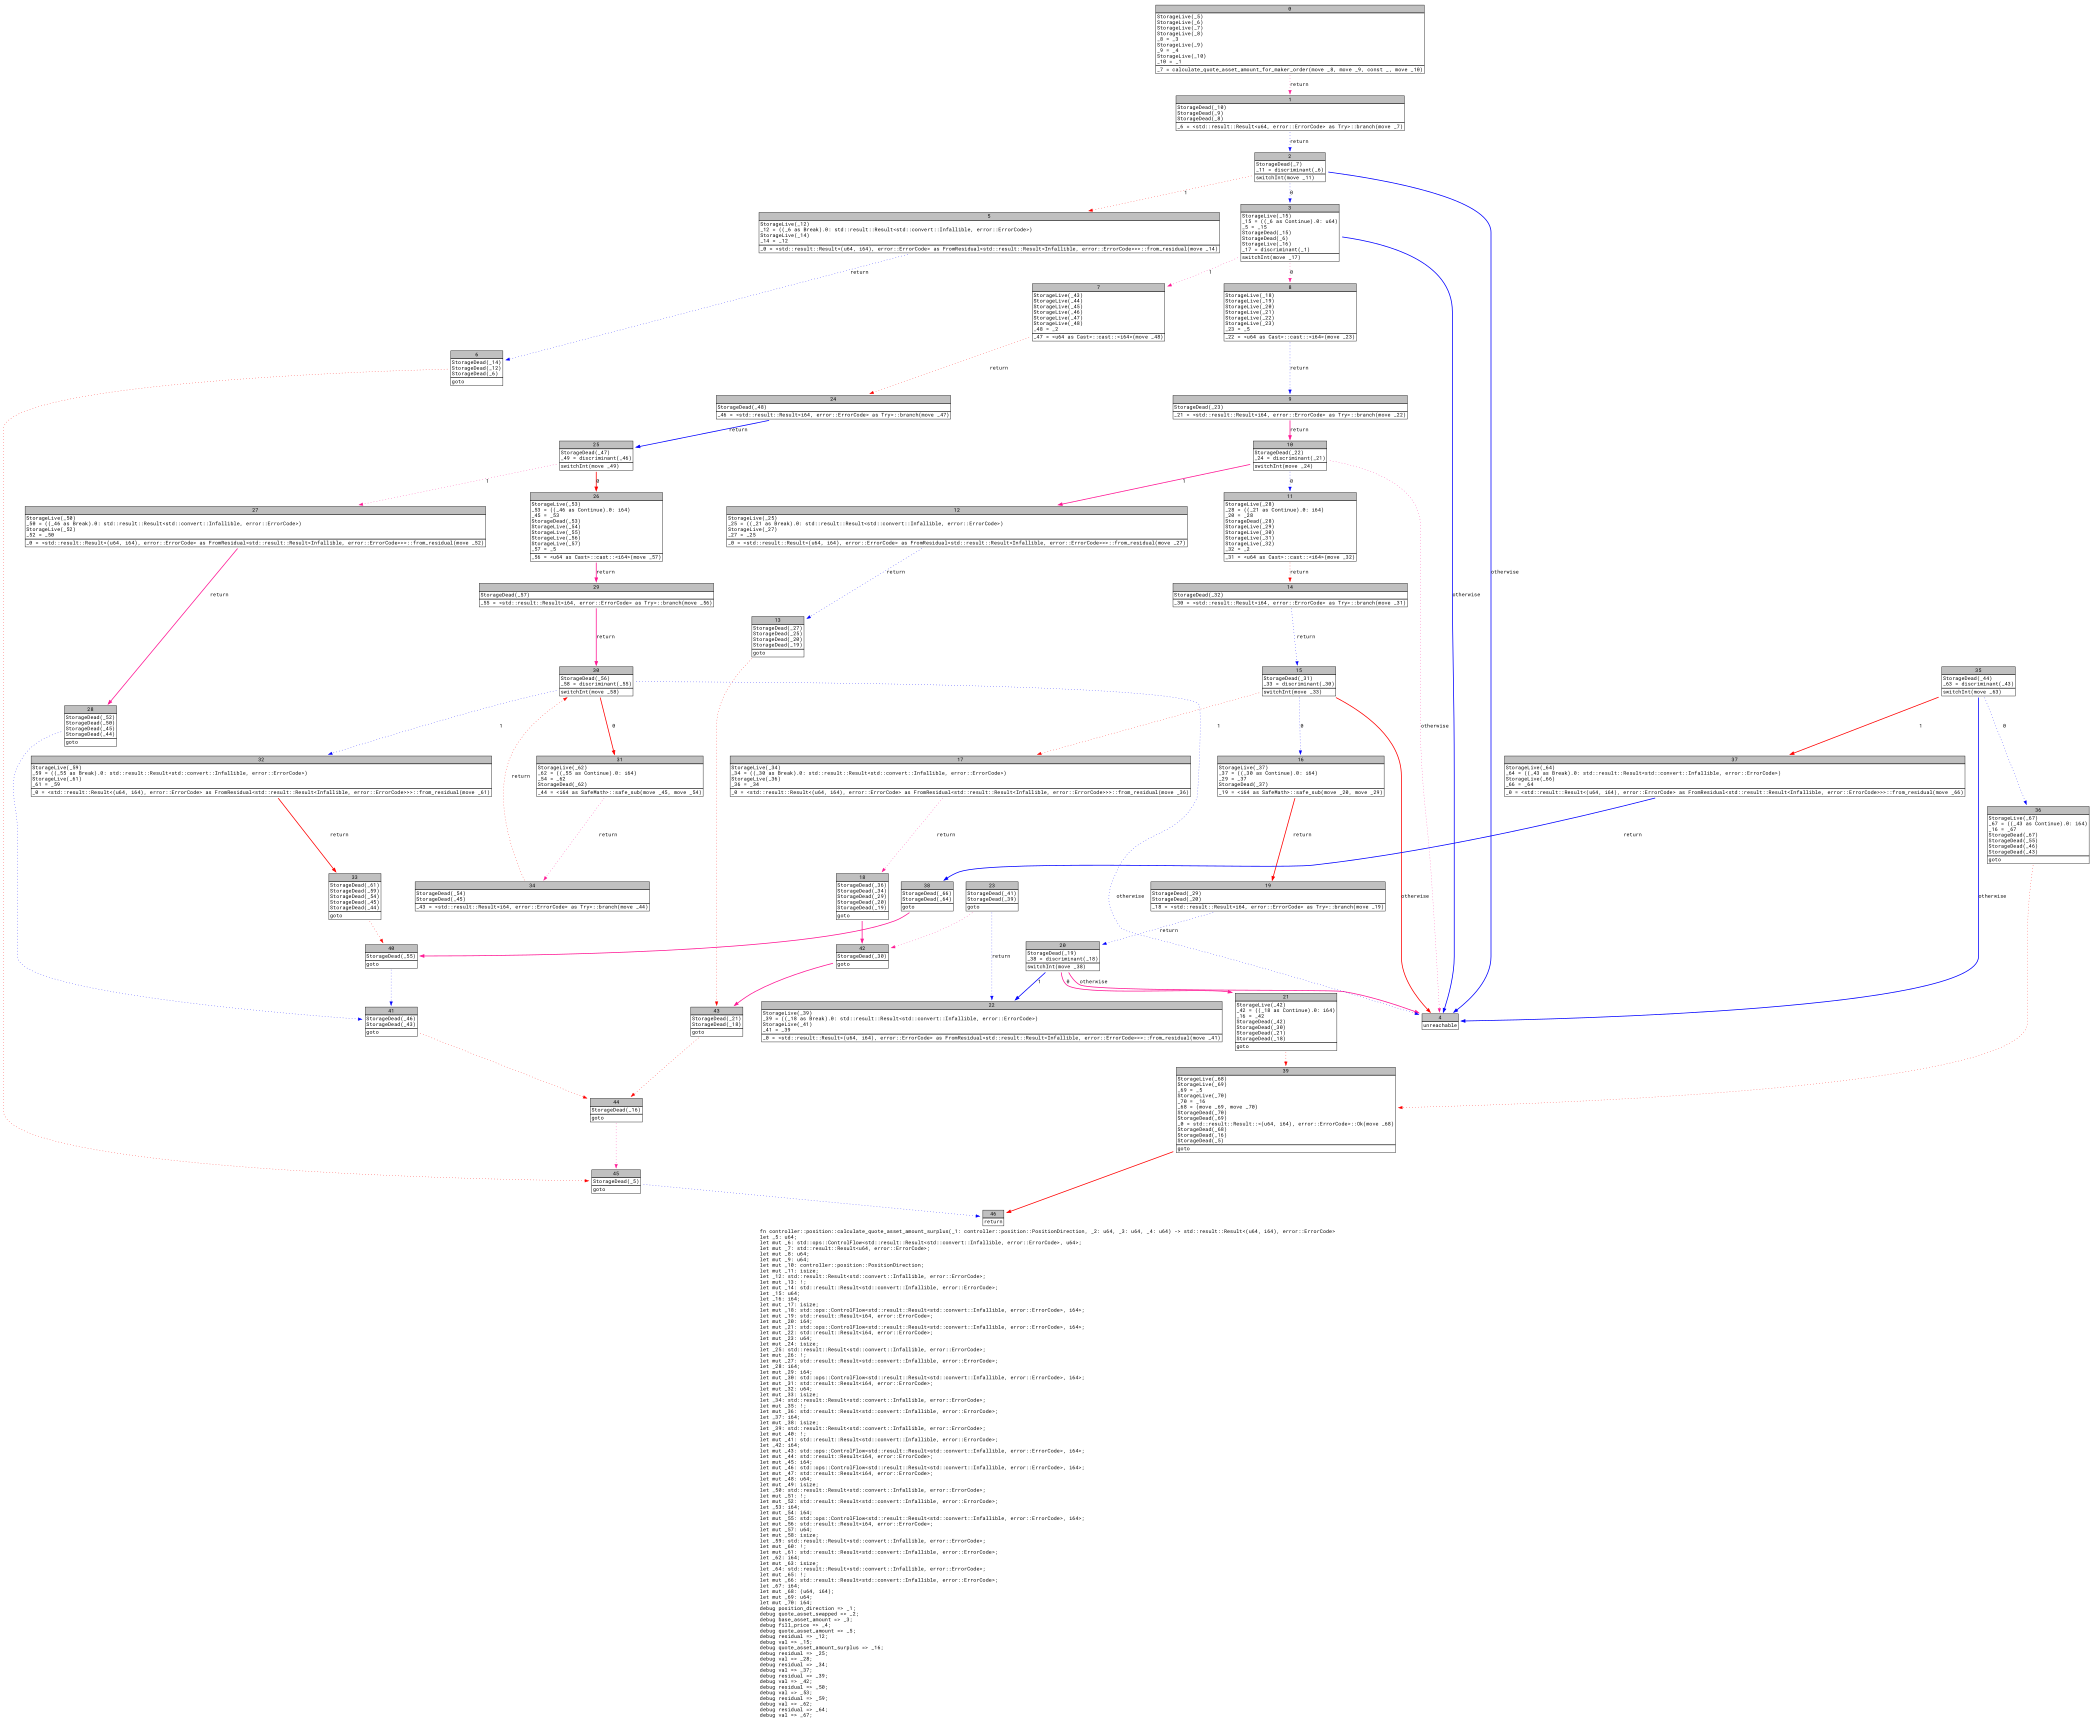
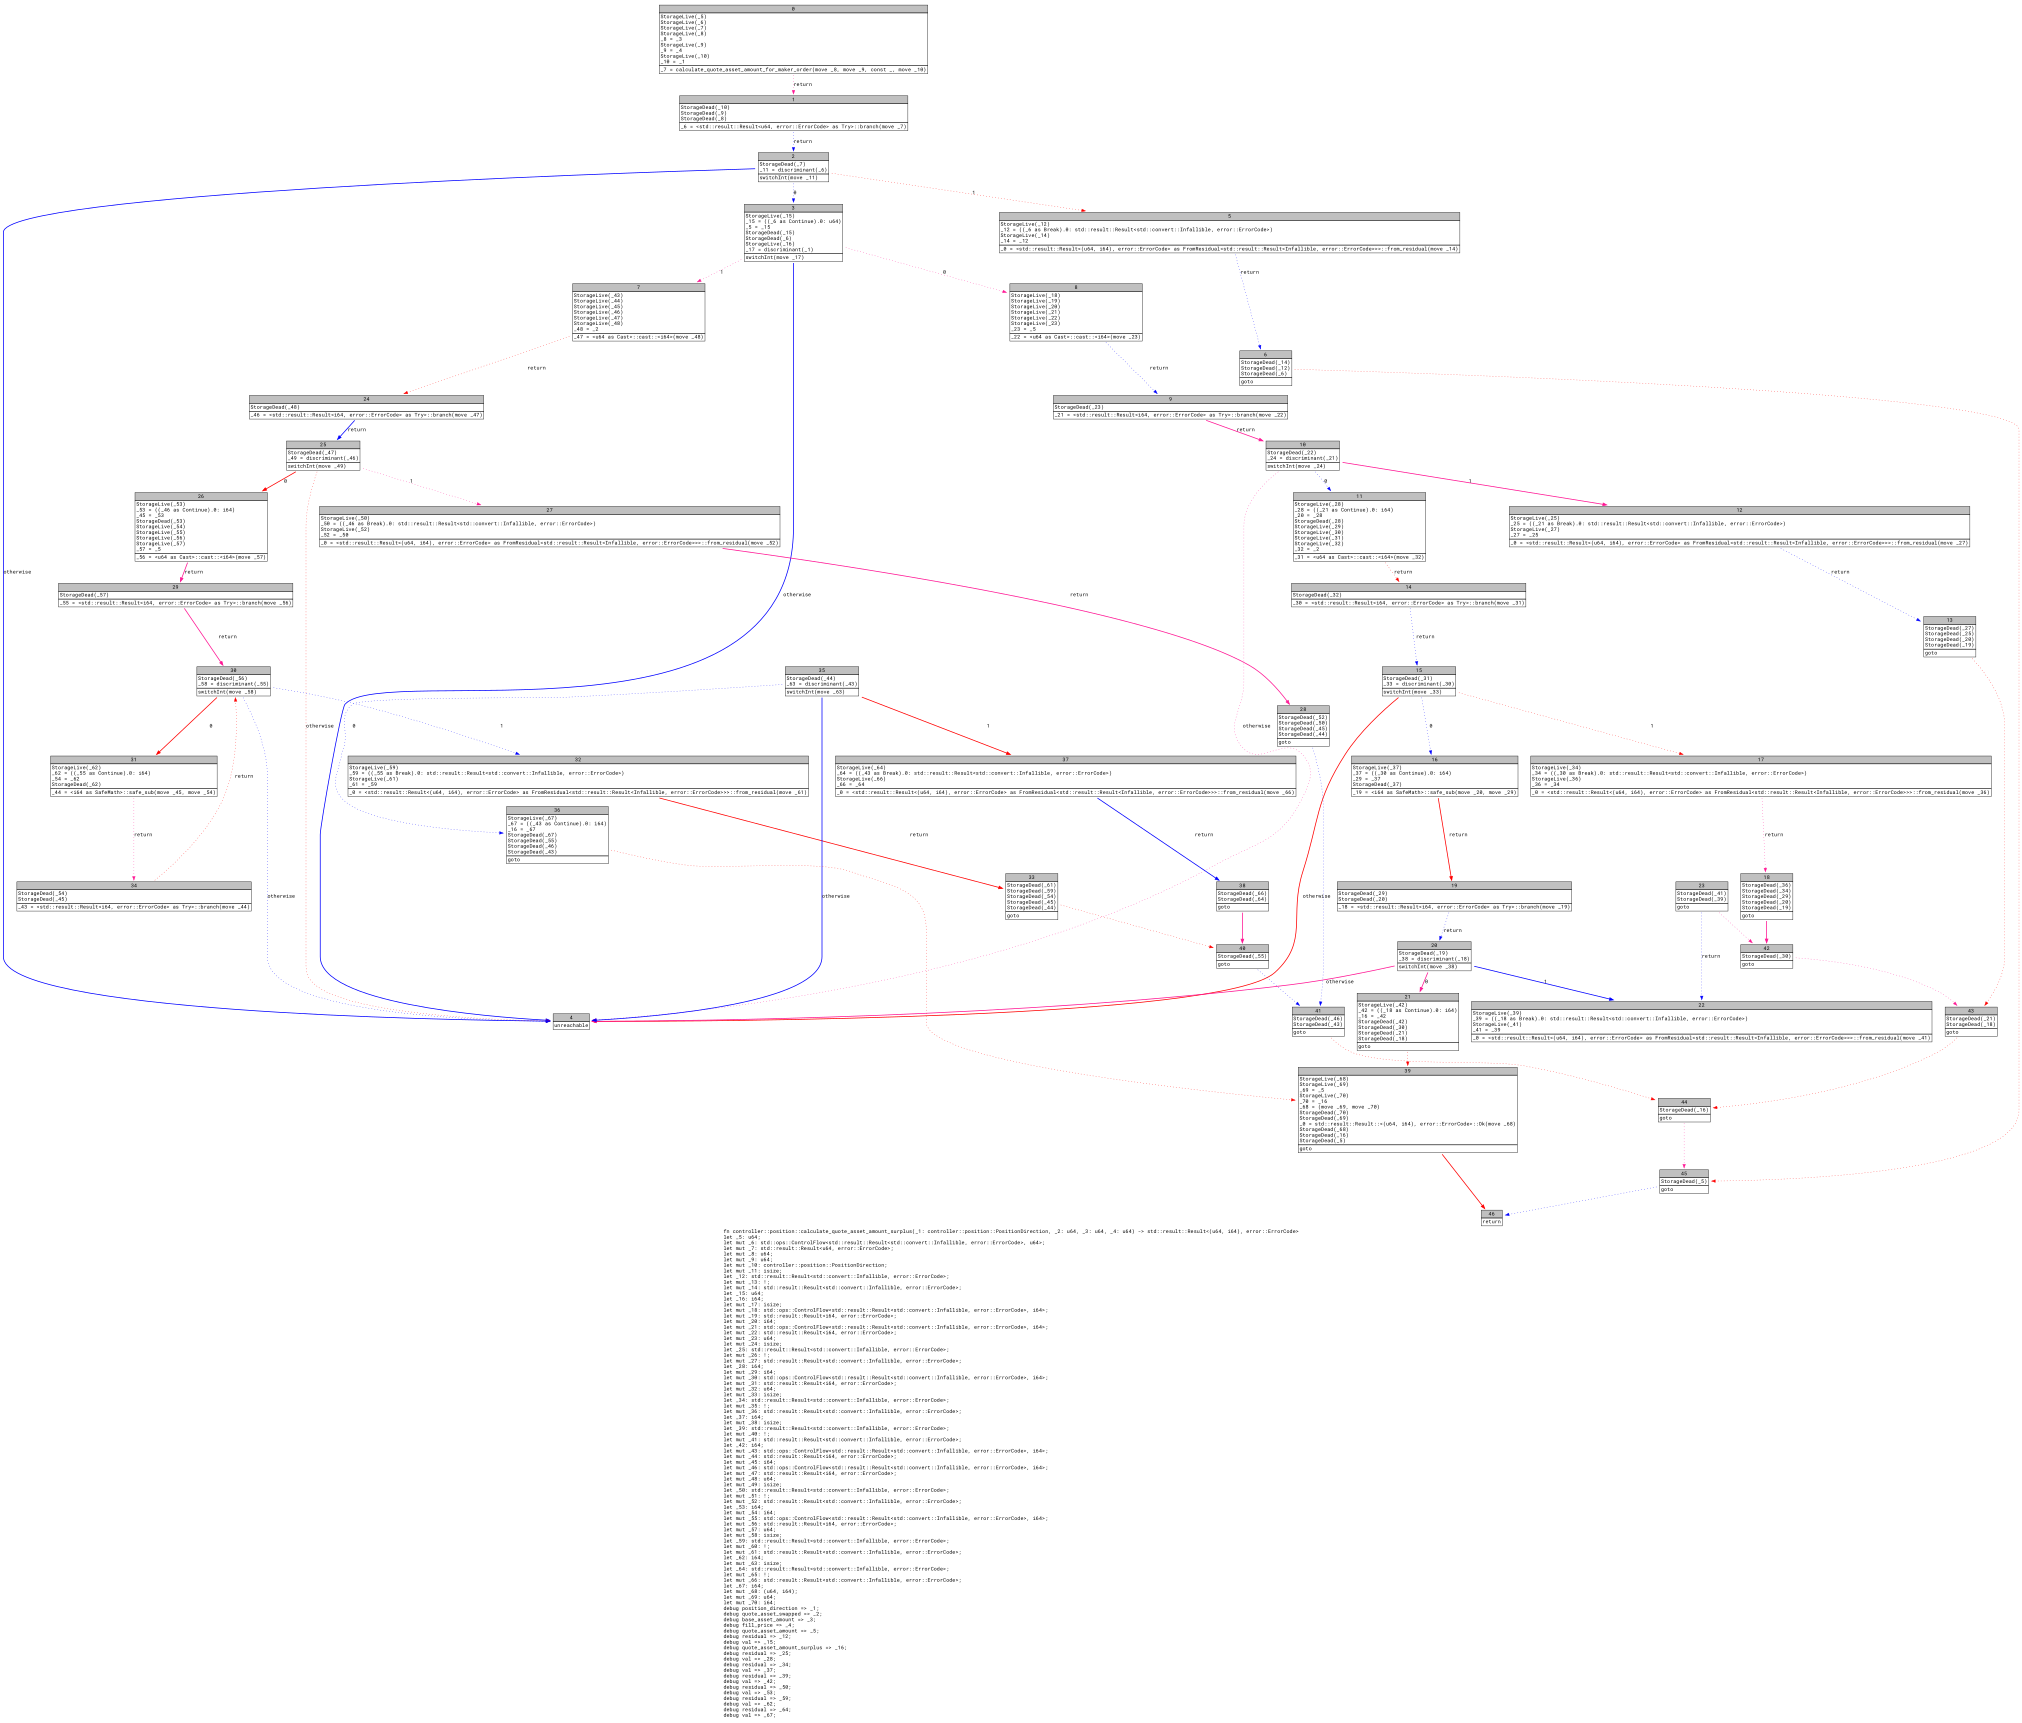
edge "25" -> "4": added, label "otherwise"
edge "42" -> "43": style bold -> dotted
